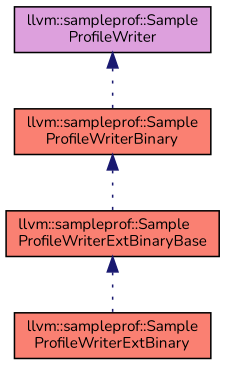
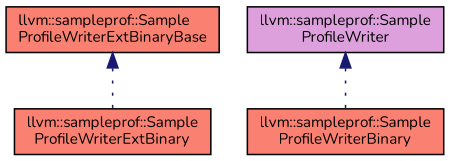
edge "llvm::sampleprof::Sample ProfileWriterExtBinaryBase" -> "llvm::sampleprof::Sample ProfileWriterBinary": removed
